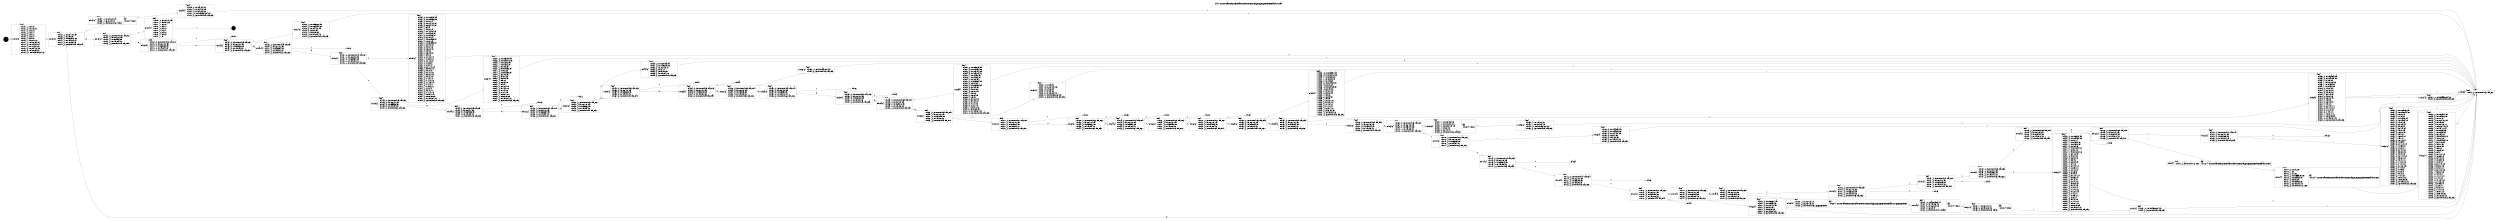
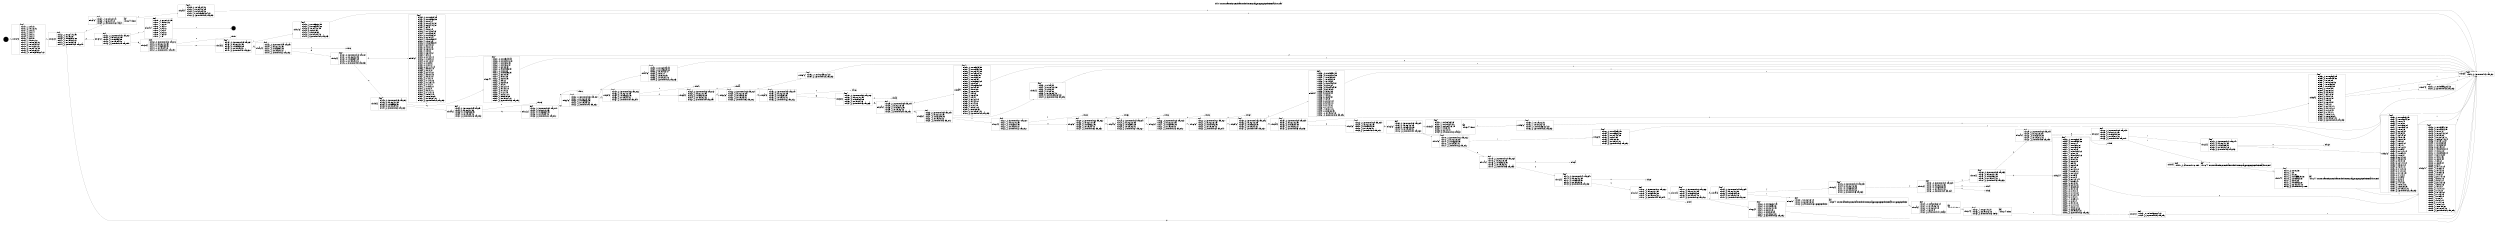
edge "0x4017b6 [28]" -> "0x401cf5": now "0x4017d2 [28]" -> "0x401cf5"
edge "0x401958 [147]" -> "0x4021f6 [5]": now "0x401958 [147]" -> "0x401b38 [171]"
